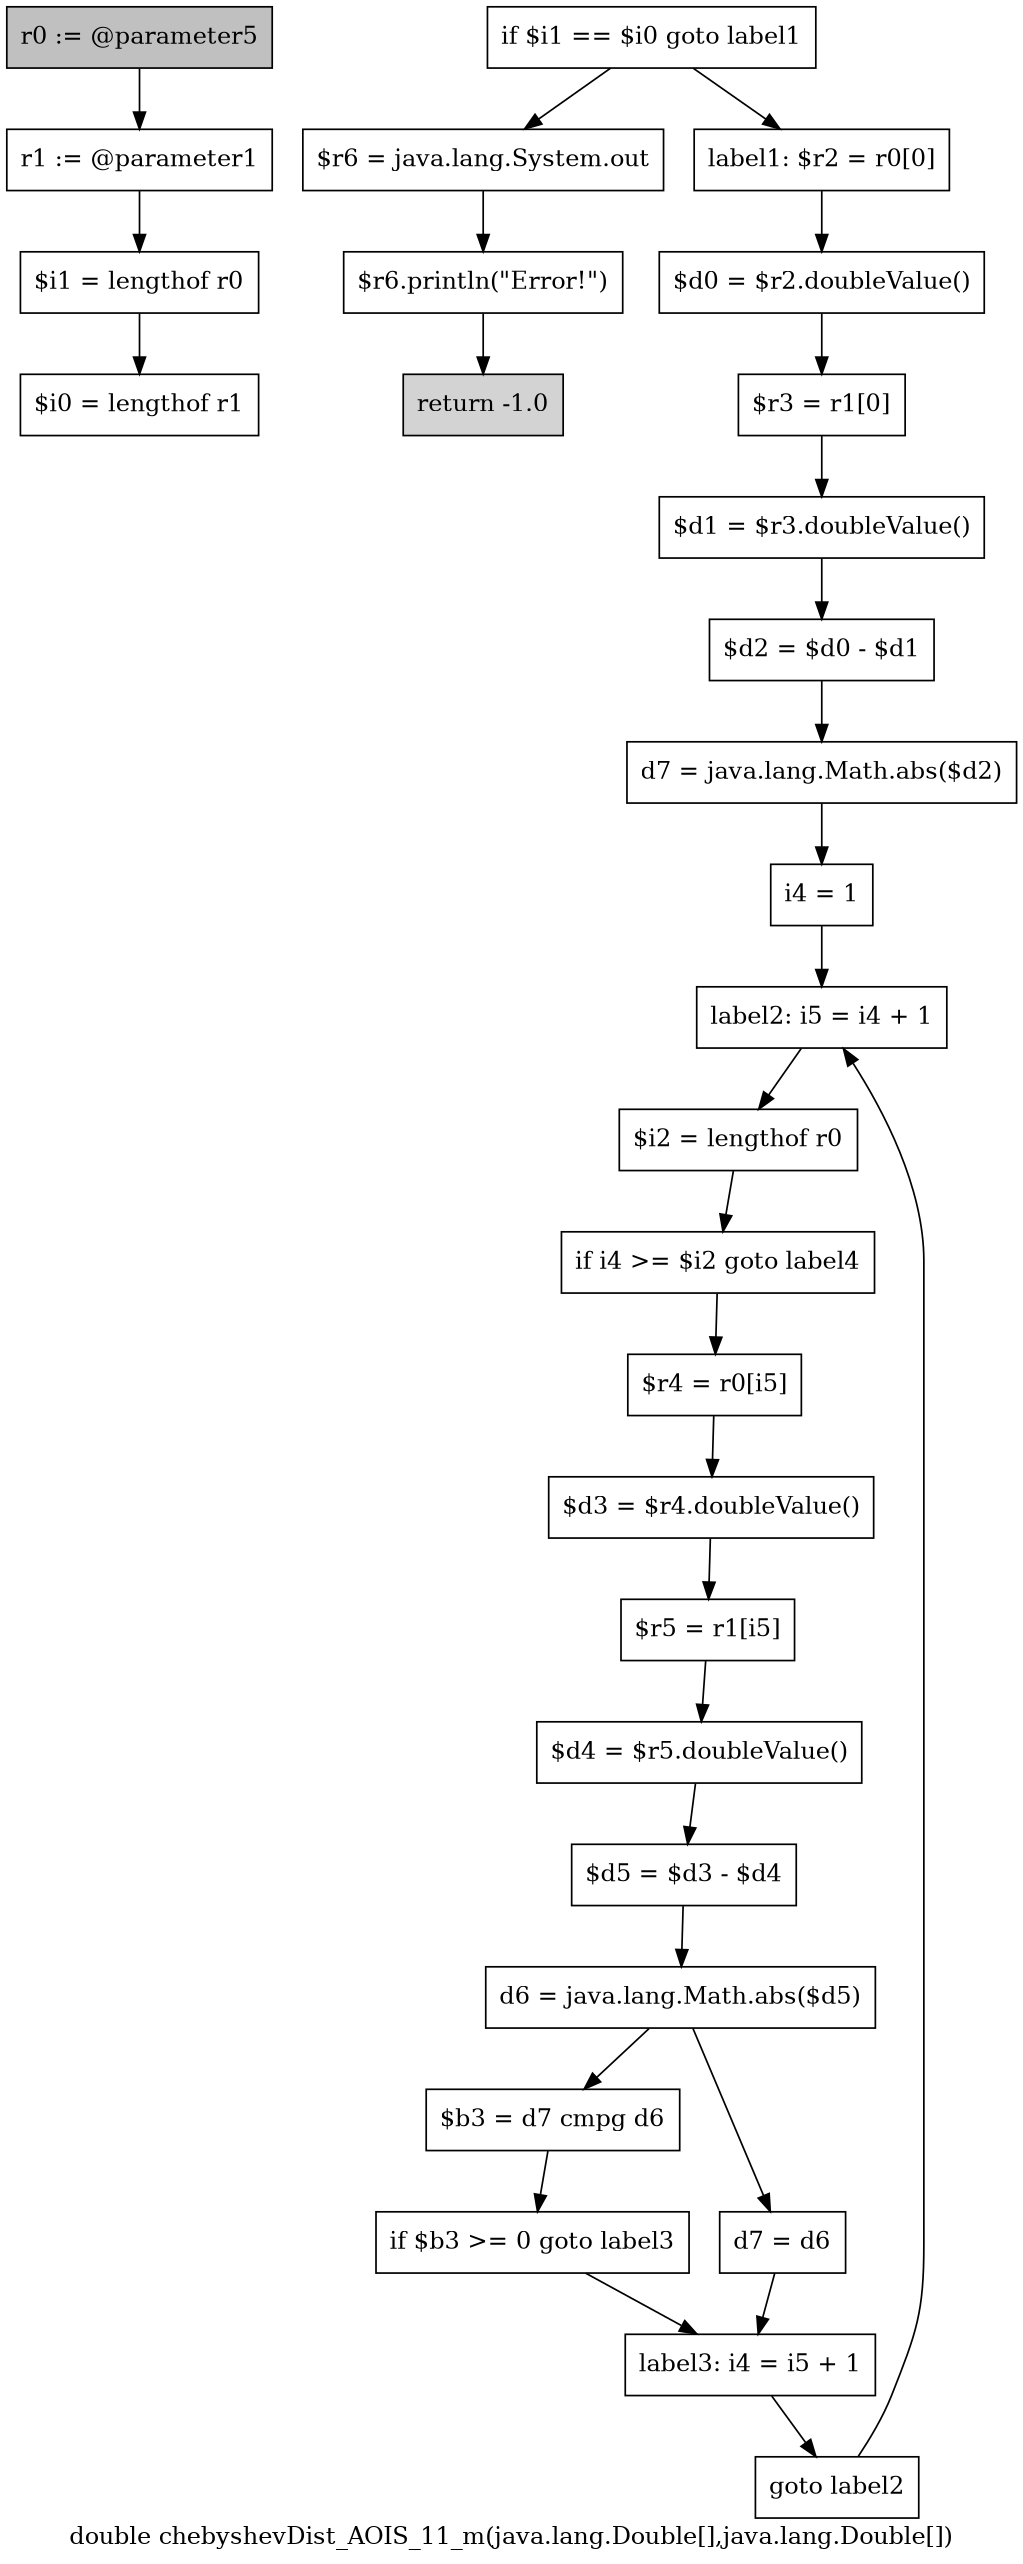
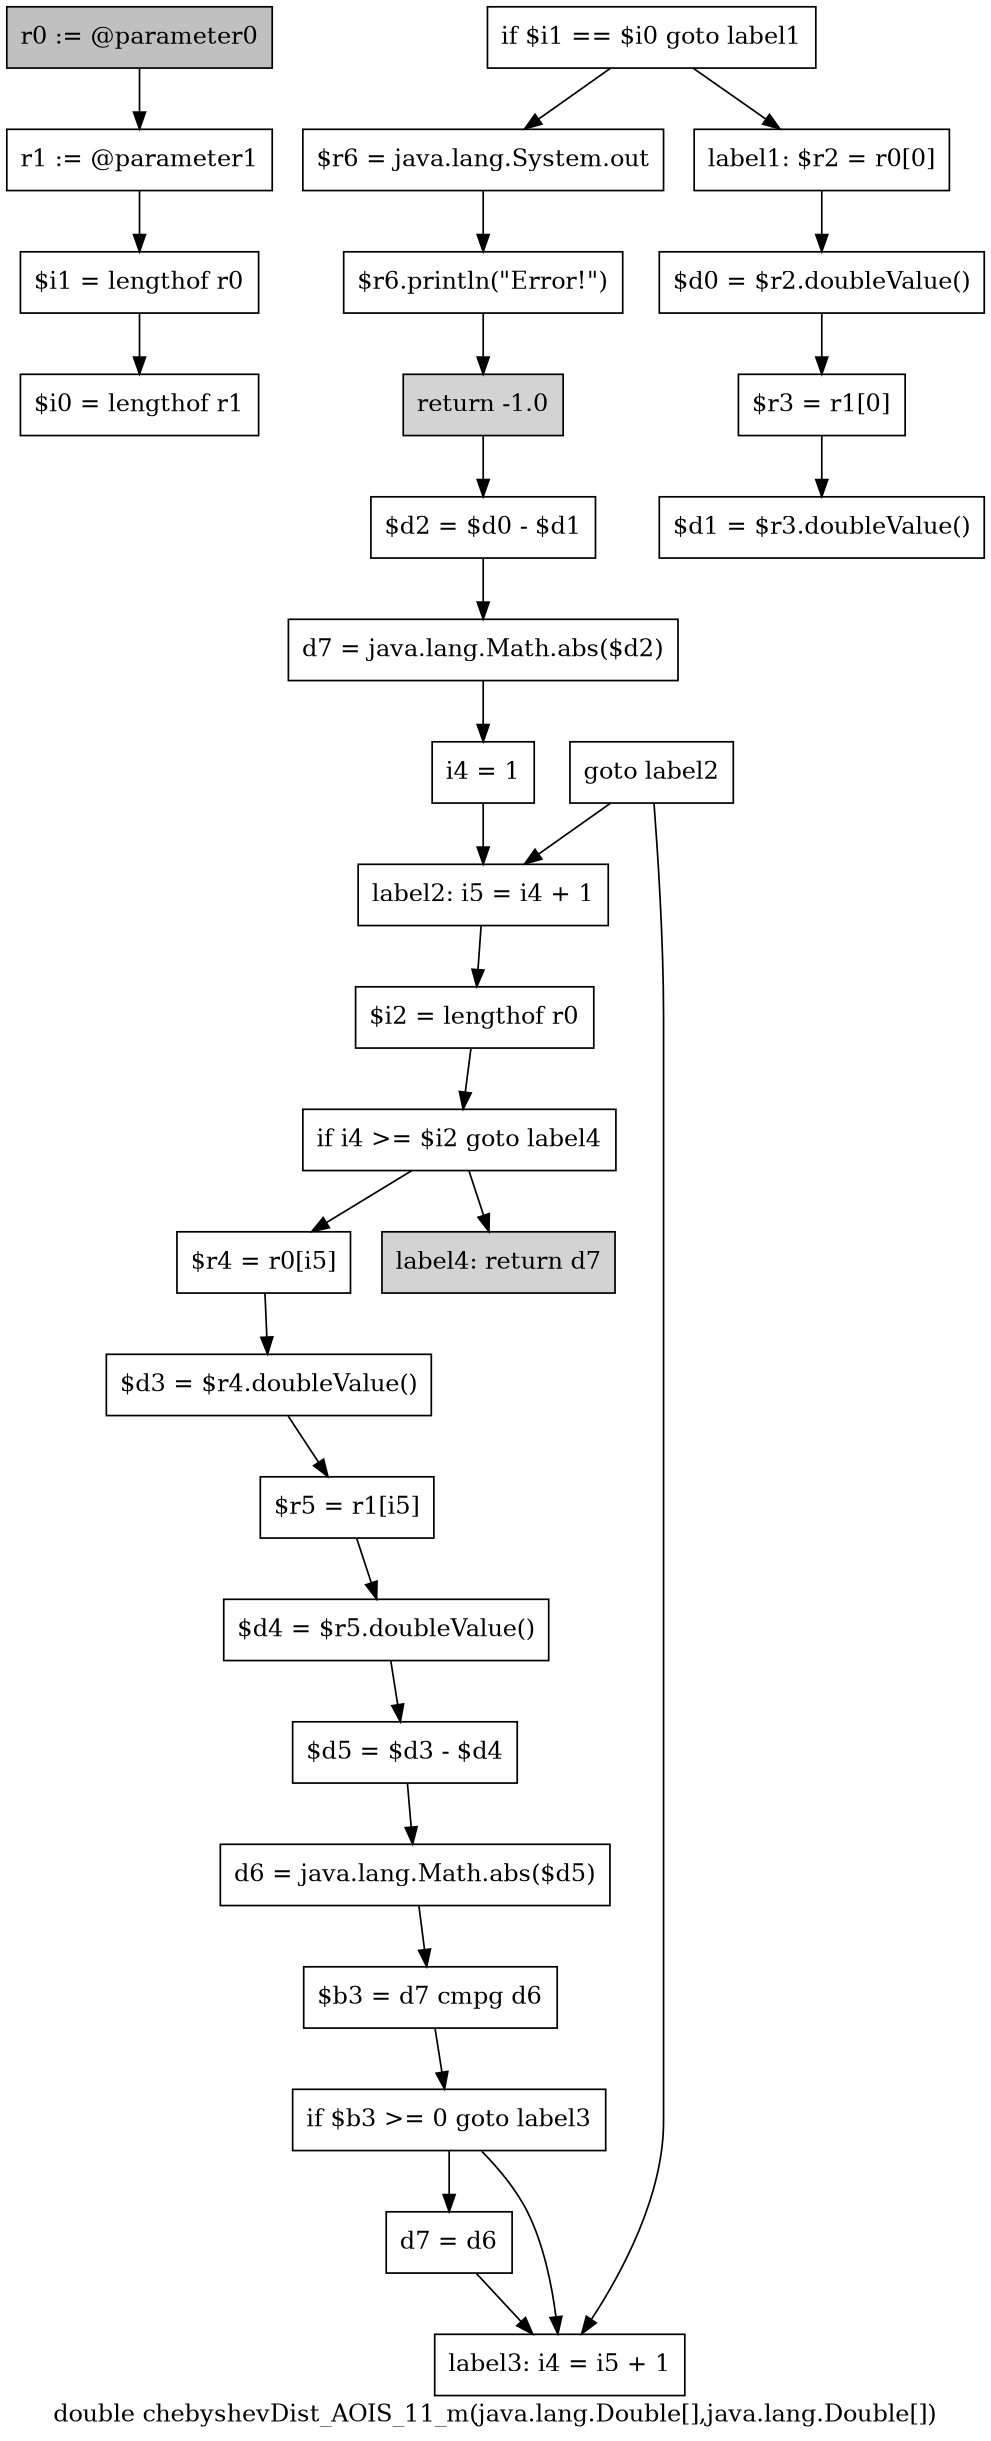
node "r0 := @parameter5": label "r0 := @parameter5" -> "r0 := @parameter0"
edge "$d1 = $r3.doubleValue()" -> "$d2 = $d0 - $d1": now "return -1.0" -> "$d2 = $d0 - $d1"
node "label4: return d7": added
edge "d6 = java.lang.Math.abs($d5)" -> "d7 = d6": now "if $b3 >= 0 goto label3" -> "d7 = d6"
edge "label3: i4 = i5 + 1" -> "goto label2": reversed
